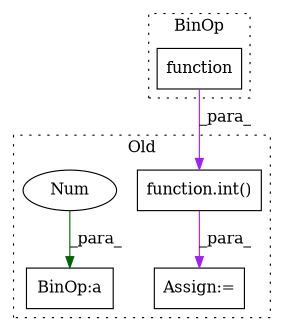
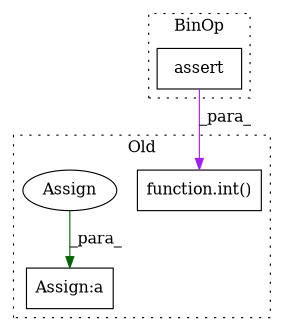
node "function": label "function" -> "assert"
node "Num": label "Num" -> "Assign"
node "BinOp:a": label "BinOp:a" -> "Assign:a"
node "Assign:=": removed
